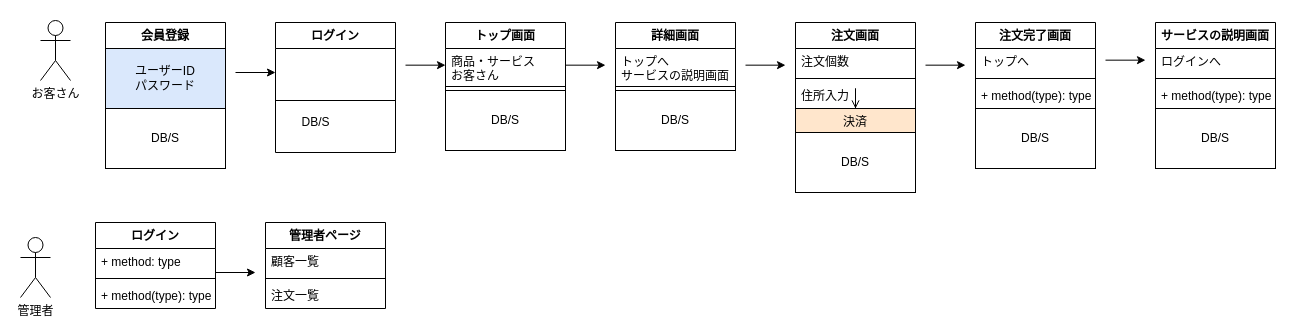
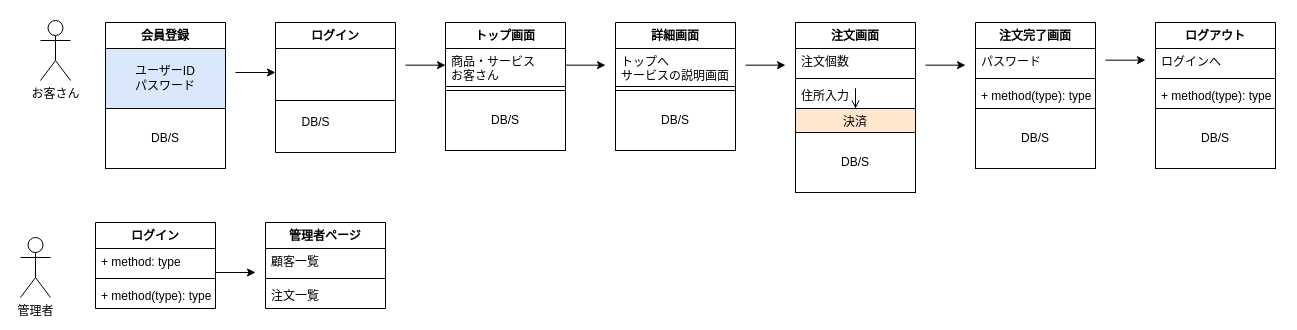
node "サービスの説明画面": label "サービスの説明画面" -> "ログアウト"
node "トップへ": label "トップへ" -> "パスワード"
